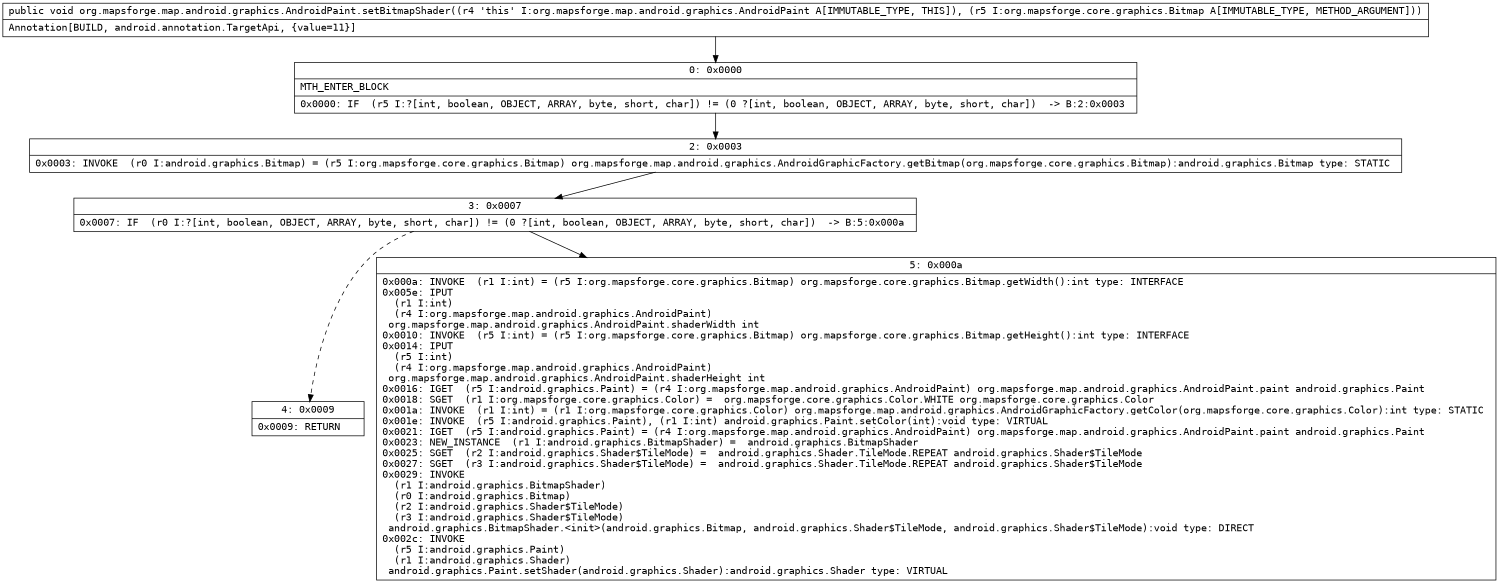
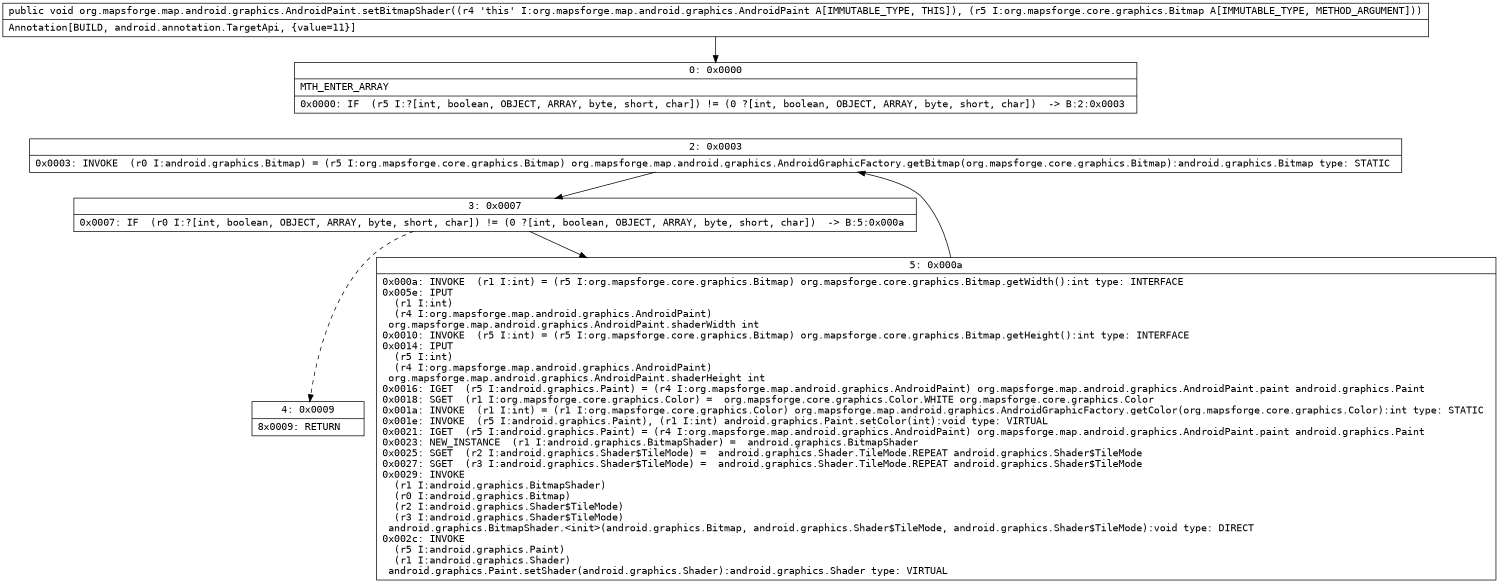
node "0: 0x0000": text "MTH_ENTER_BLOCK" -> "MTH_ENTER_ARRAY"
edge "0: 0x0000" -> "2: 0x0003": now "5: 0x000a" -> "2: 0x0003"
node "4: 0x0009": text "0x0009: RETURN" -> "8x0009: RETURN"
